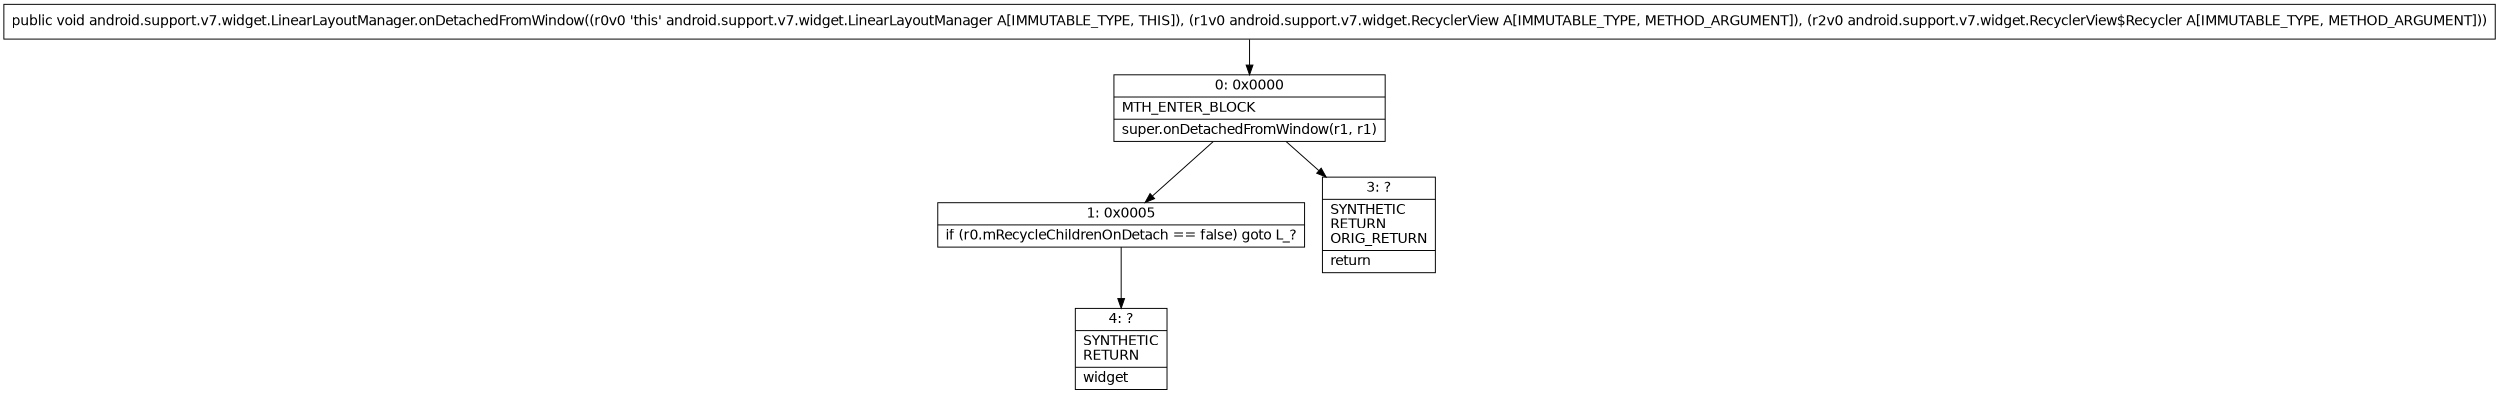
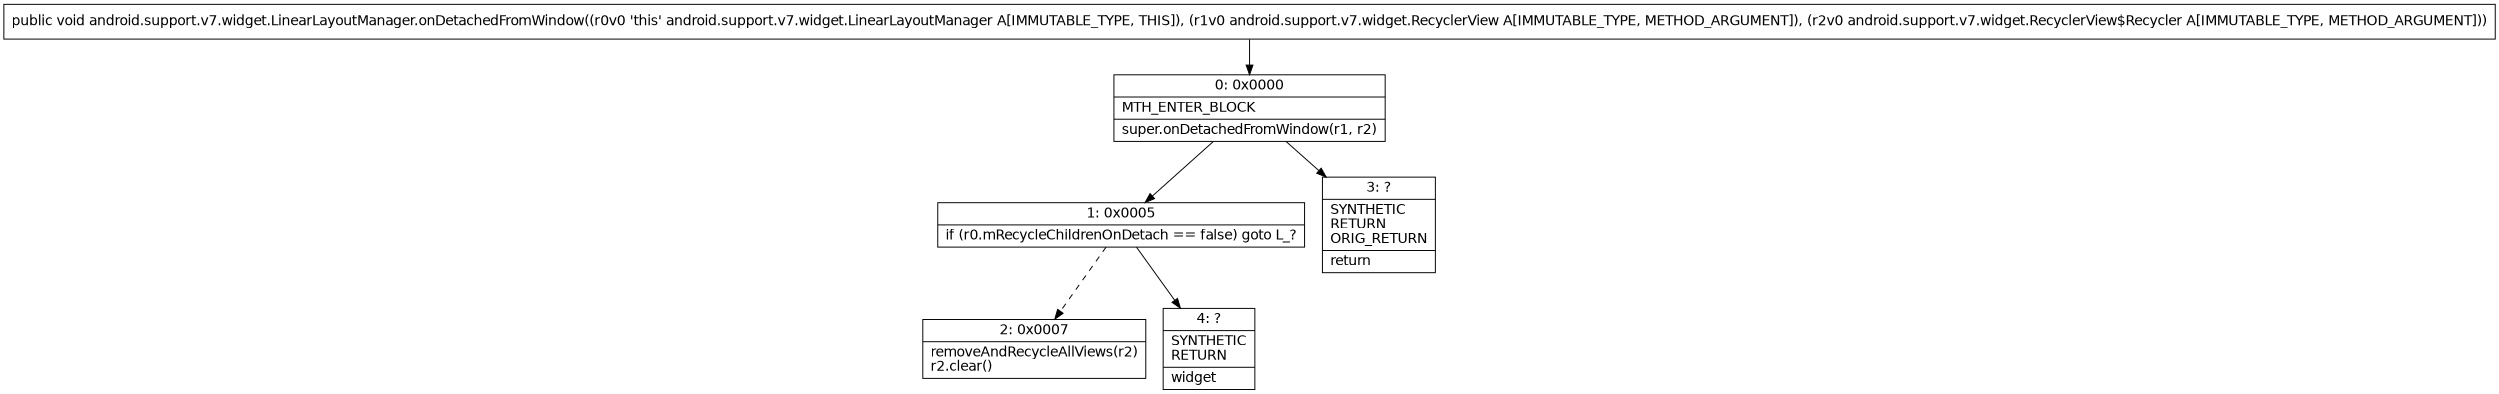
node "0: 0x0000": text "super.onDetachedFromWindow(r1, r1)" -> "super.onDetachedFromWindow(r1, r2)"
node "2: 0x0007": added
